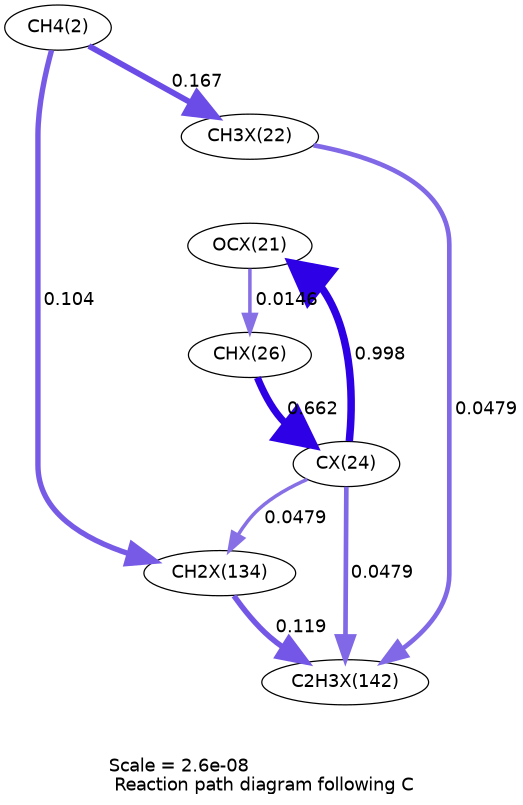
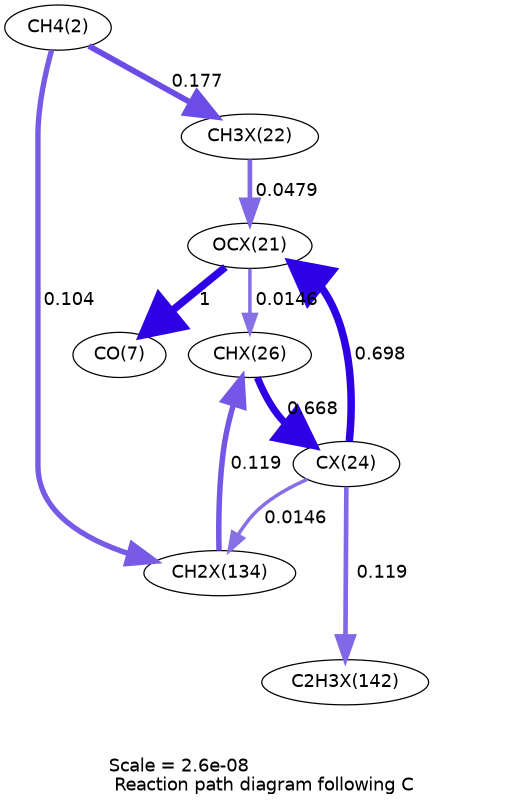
edge "CH4(2)" -> "CH3X(22)": label " 0.167" -> " 0.177"
node "CO(7)": added
edge "CX(24)" -> "OCX(21)": label " 0.998" -> " 0.698"
edge "CH3X(22)" -> "C2H3X(142)": now "CH3X(22)" -> "OCX(21)"
edge "CHX(26)" -> "CX(24)": label " 0.662" -> " 0.668"
edge "CX(24)" -> "CH2X(134)": label " 0.0479" -> " 0.0146"
edge "CX(24)" -> "C2H3X(142)": label " 0.0479" -> " 0.119"
edge "CH2X(134)" -> "C2H3X(142)": now "CH2X(134)" -> "CHX(26)"
